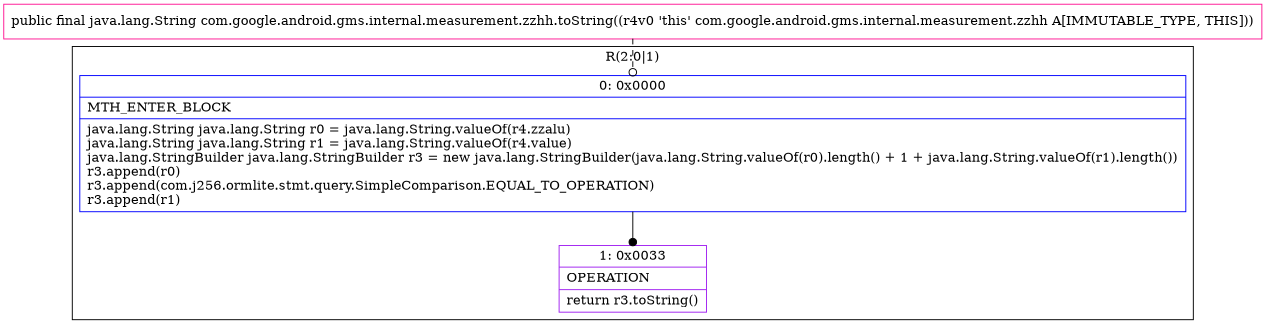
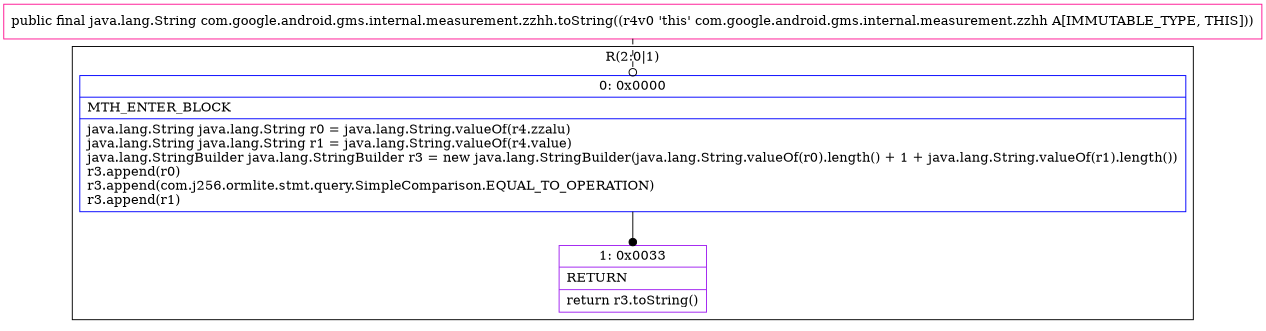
node "1: 0x0033": text "OPERATION" -> "RETURN"
